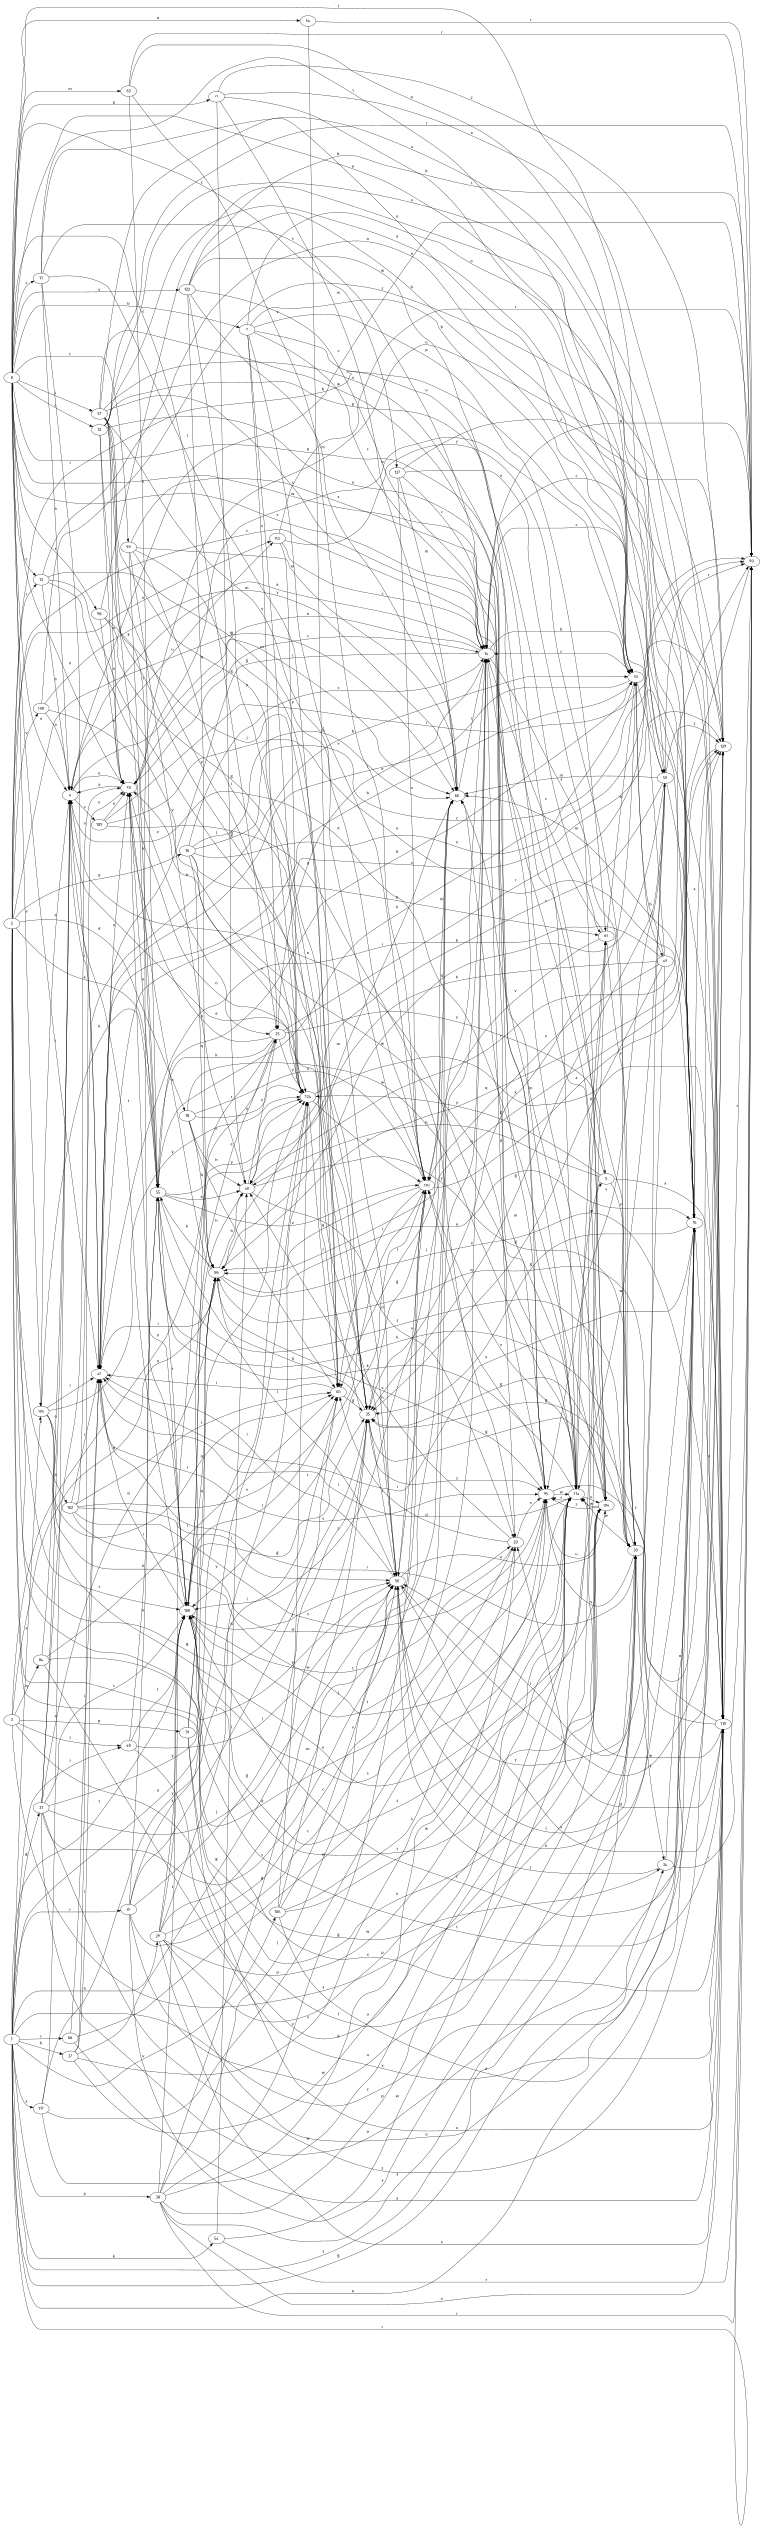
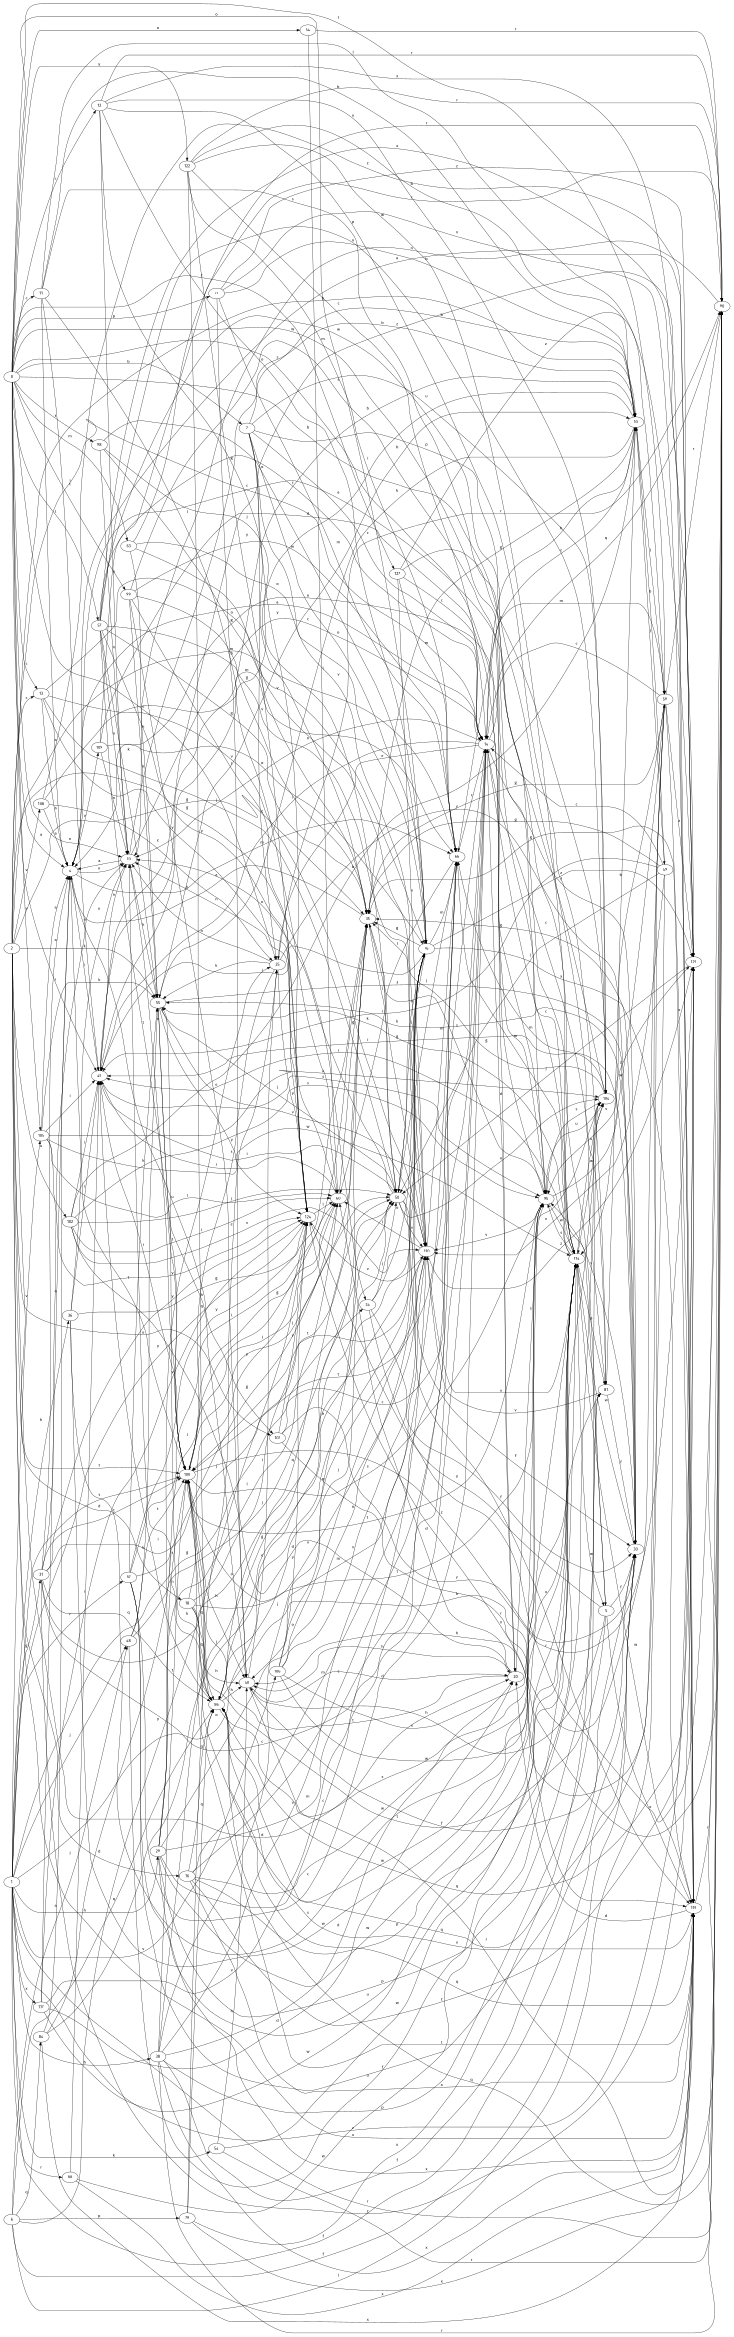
edge "30" -> "34": reversed
node "3": label "3" -> "6"
edge "117" -> "110": added, label "v"
node "37": label "37" -> "36"
